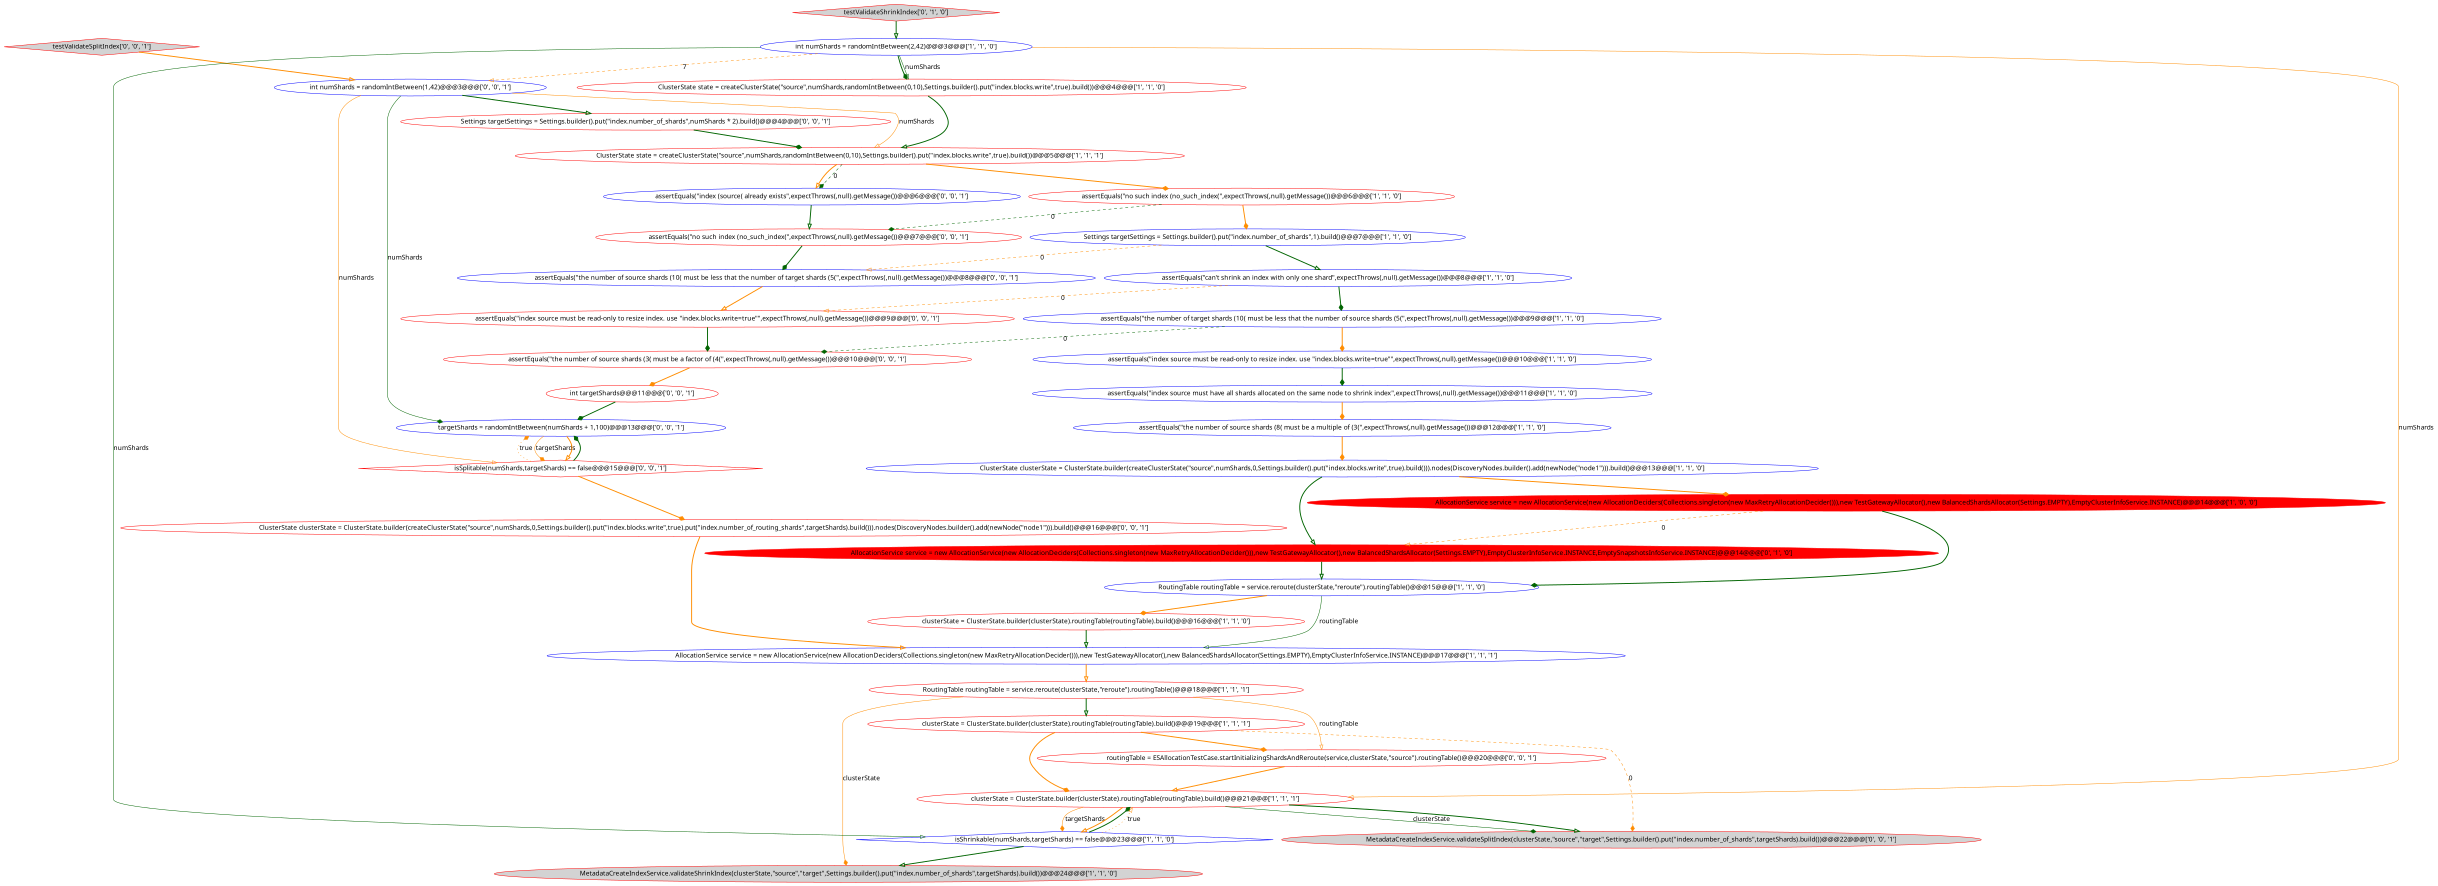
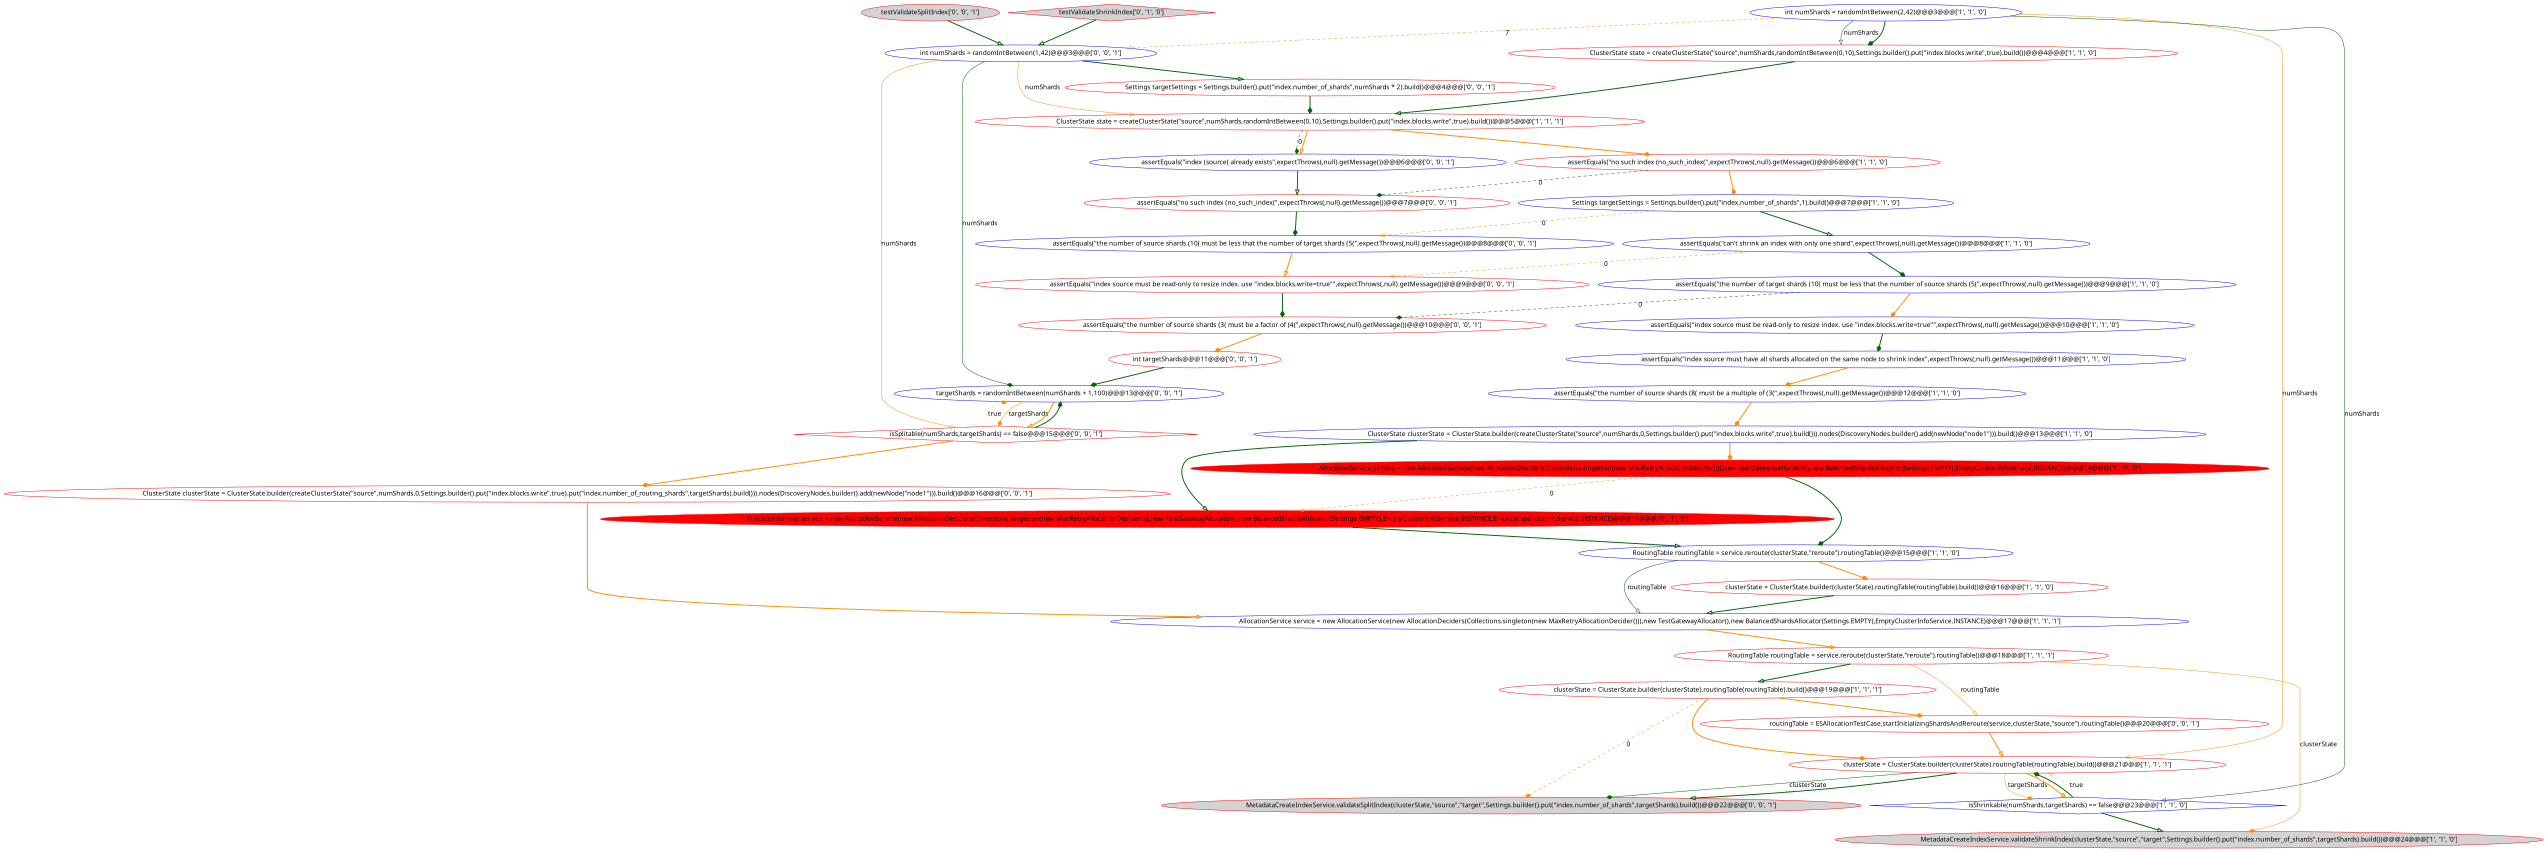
edge "testValidateShrinkIndex['0', '1', '0']" -> "int numShards = randomIntBetween(2,42)@@@3@@@['1', '1', '0']": now "testValidateShrinkIndex['0', '1', '0']" -> "int numShards = randomIntBetween(1,42)@@@3@@@['0', '0', '1']"
node "testValidateSplitIndex['0', '0', '1']": shape diamond -> ellipse
edge "testValidateSplitIndex['0', '0', '1']" -> "int numShards = randomIntBetween(1,42)@@@3@@@['0', '0', '1']": color darkorange -> darkgreen
